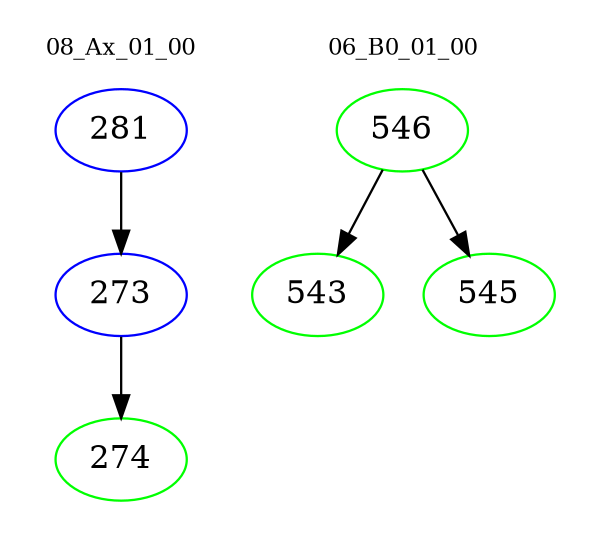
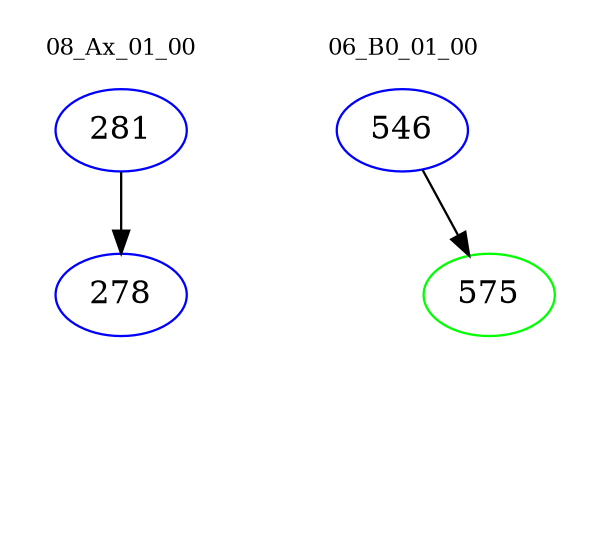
node "546": color green -> blue
node "273": label "273" -> "278"
node "543": removed
node "545": label "545" -> "575"
node "274": removed
